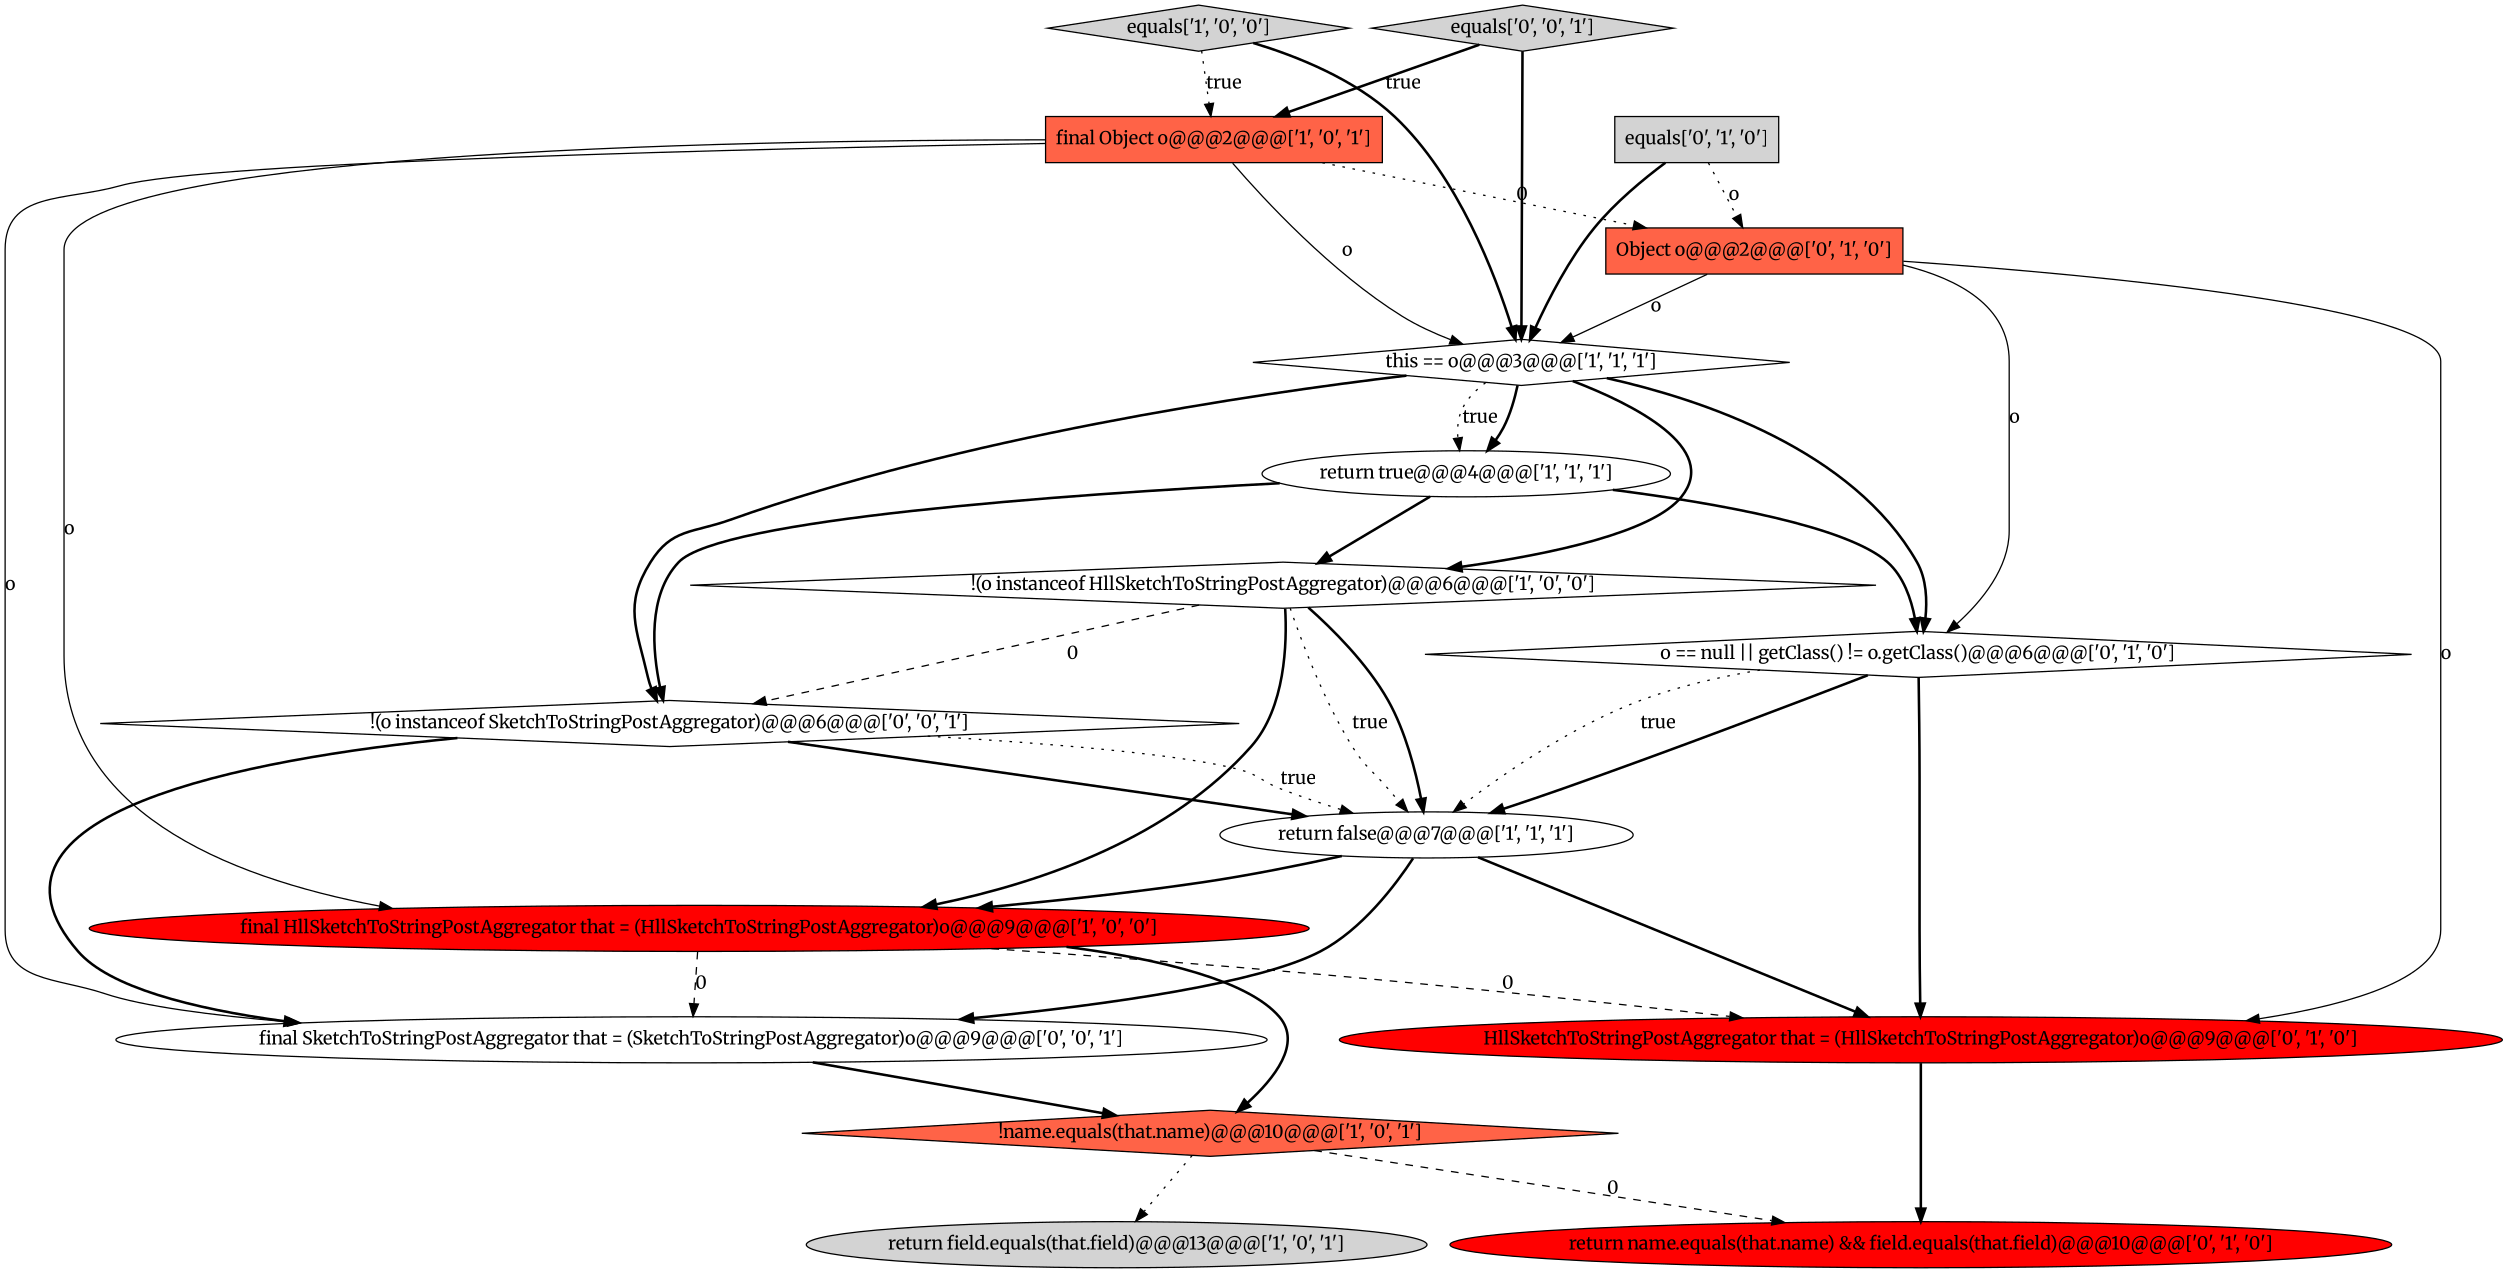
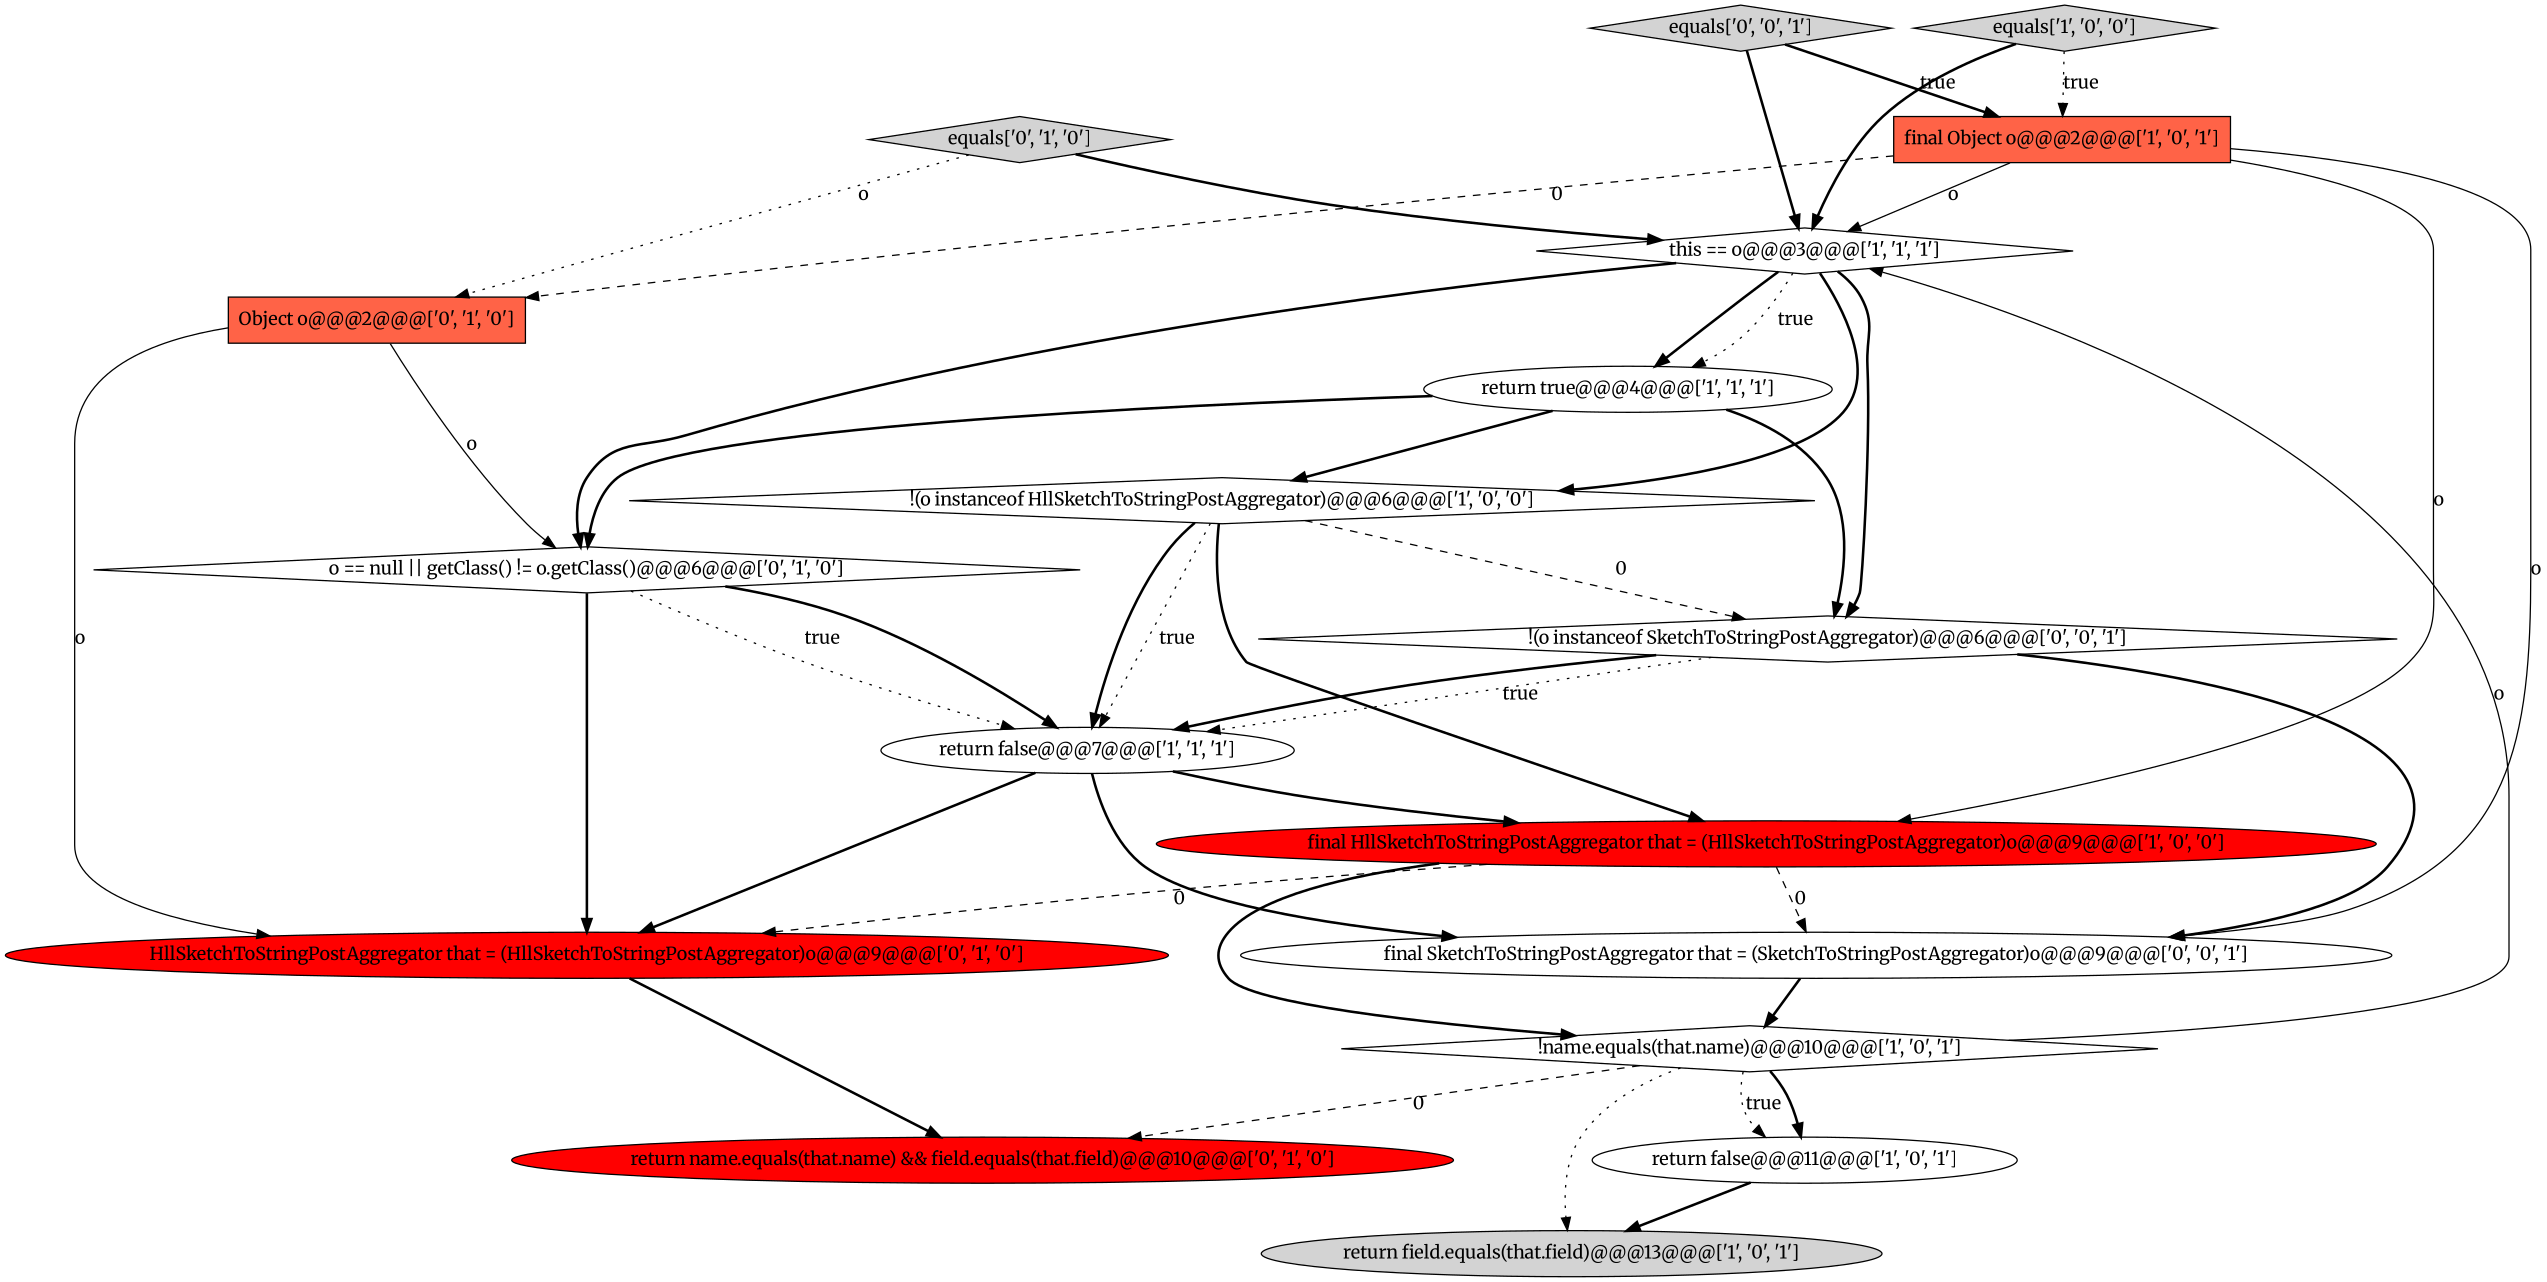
node "equals['0', '1', '0']": shape box -> diamond
edge "final Object o@@@2@@@['1', '0', '1']" -> "Object o@@@2@@@['0', '1', '0']": style dotted -> dashed
edge "Object o@@@2@@@['0', '1', '0']" -> "this == o@@@3@@@['1', '1', '1']": now "!name.equals(that.name)@@@10@@@['1', '0', '1']" -> "this == o@@@3@@@['1', '1', '1']"
node "!name.equals(that.name)@@@10@@@['1', '0', '1']": fillcolor tomato -> white
node "return false@@@11@@@['1', '0', '1']": added
